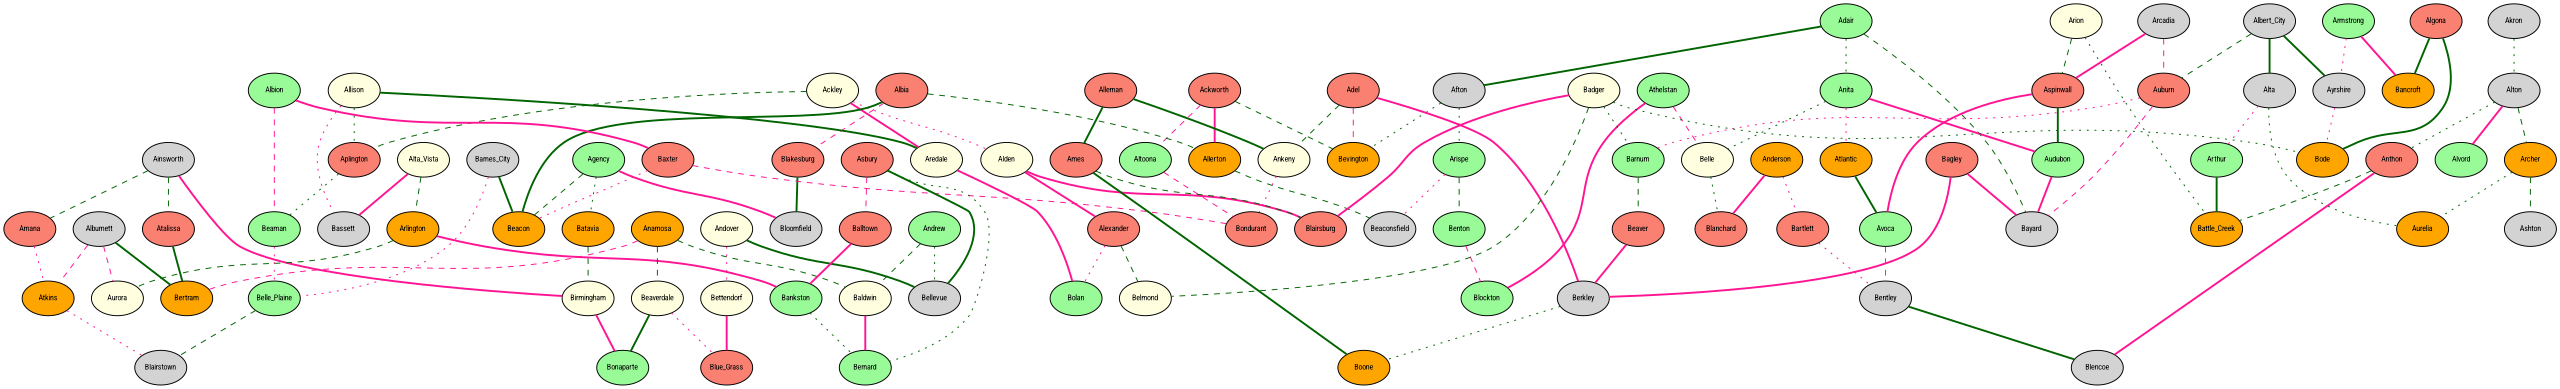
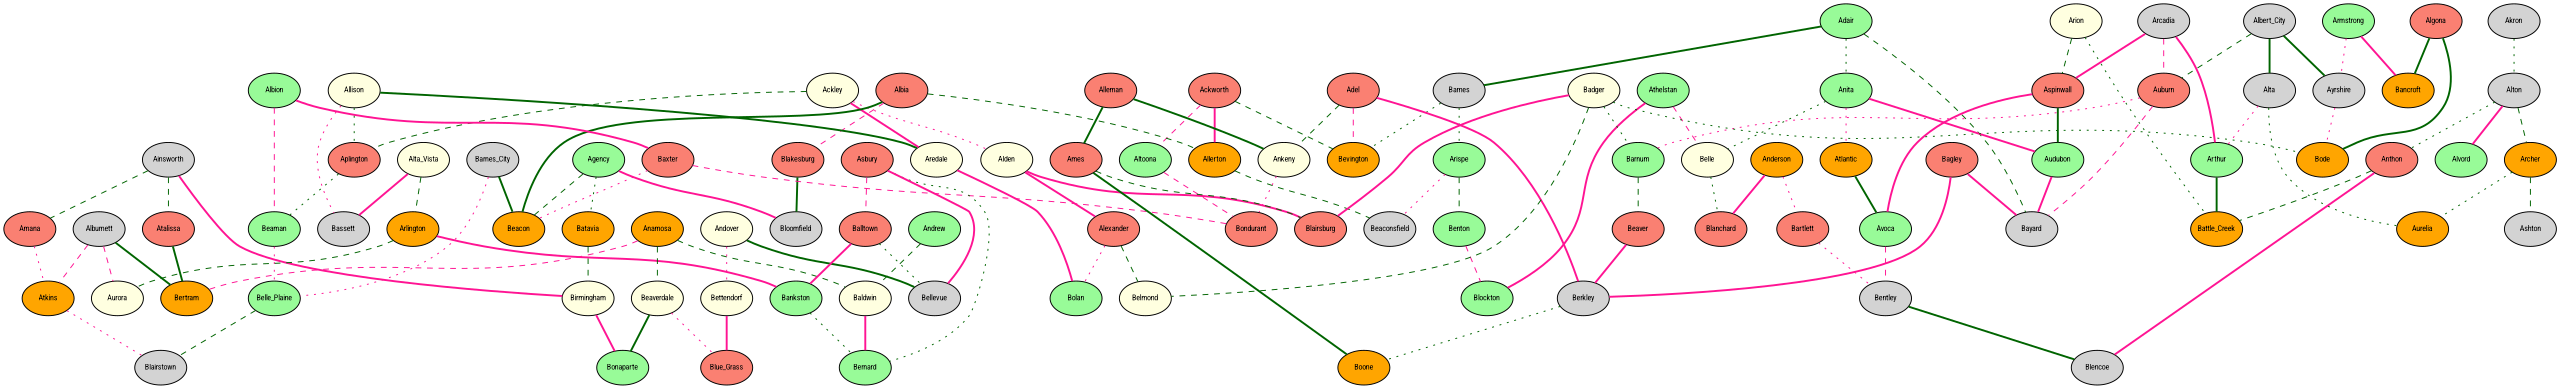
edge "Arcadia" -- "Arthur": added
node "Afton": label "Afton" -> "Barnes"
edge "Asbury" -- "Bellevue": color darkgreen -> deeppink
edge "Andrew" -- "Bellevue": now "Balltown" -- "Bellevue"
